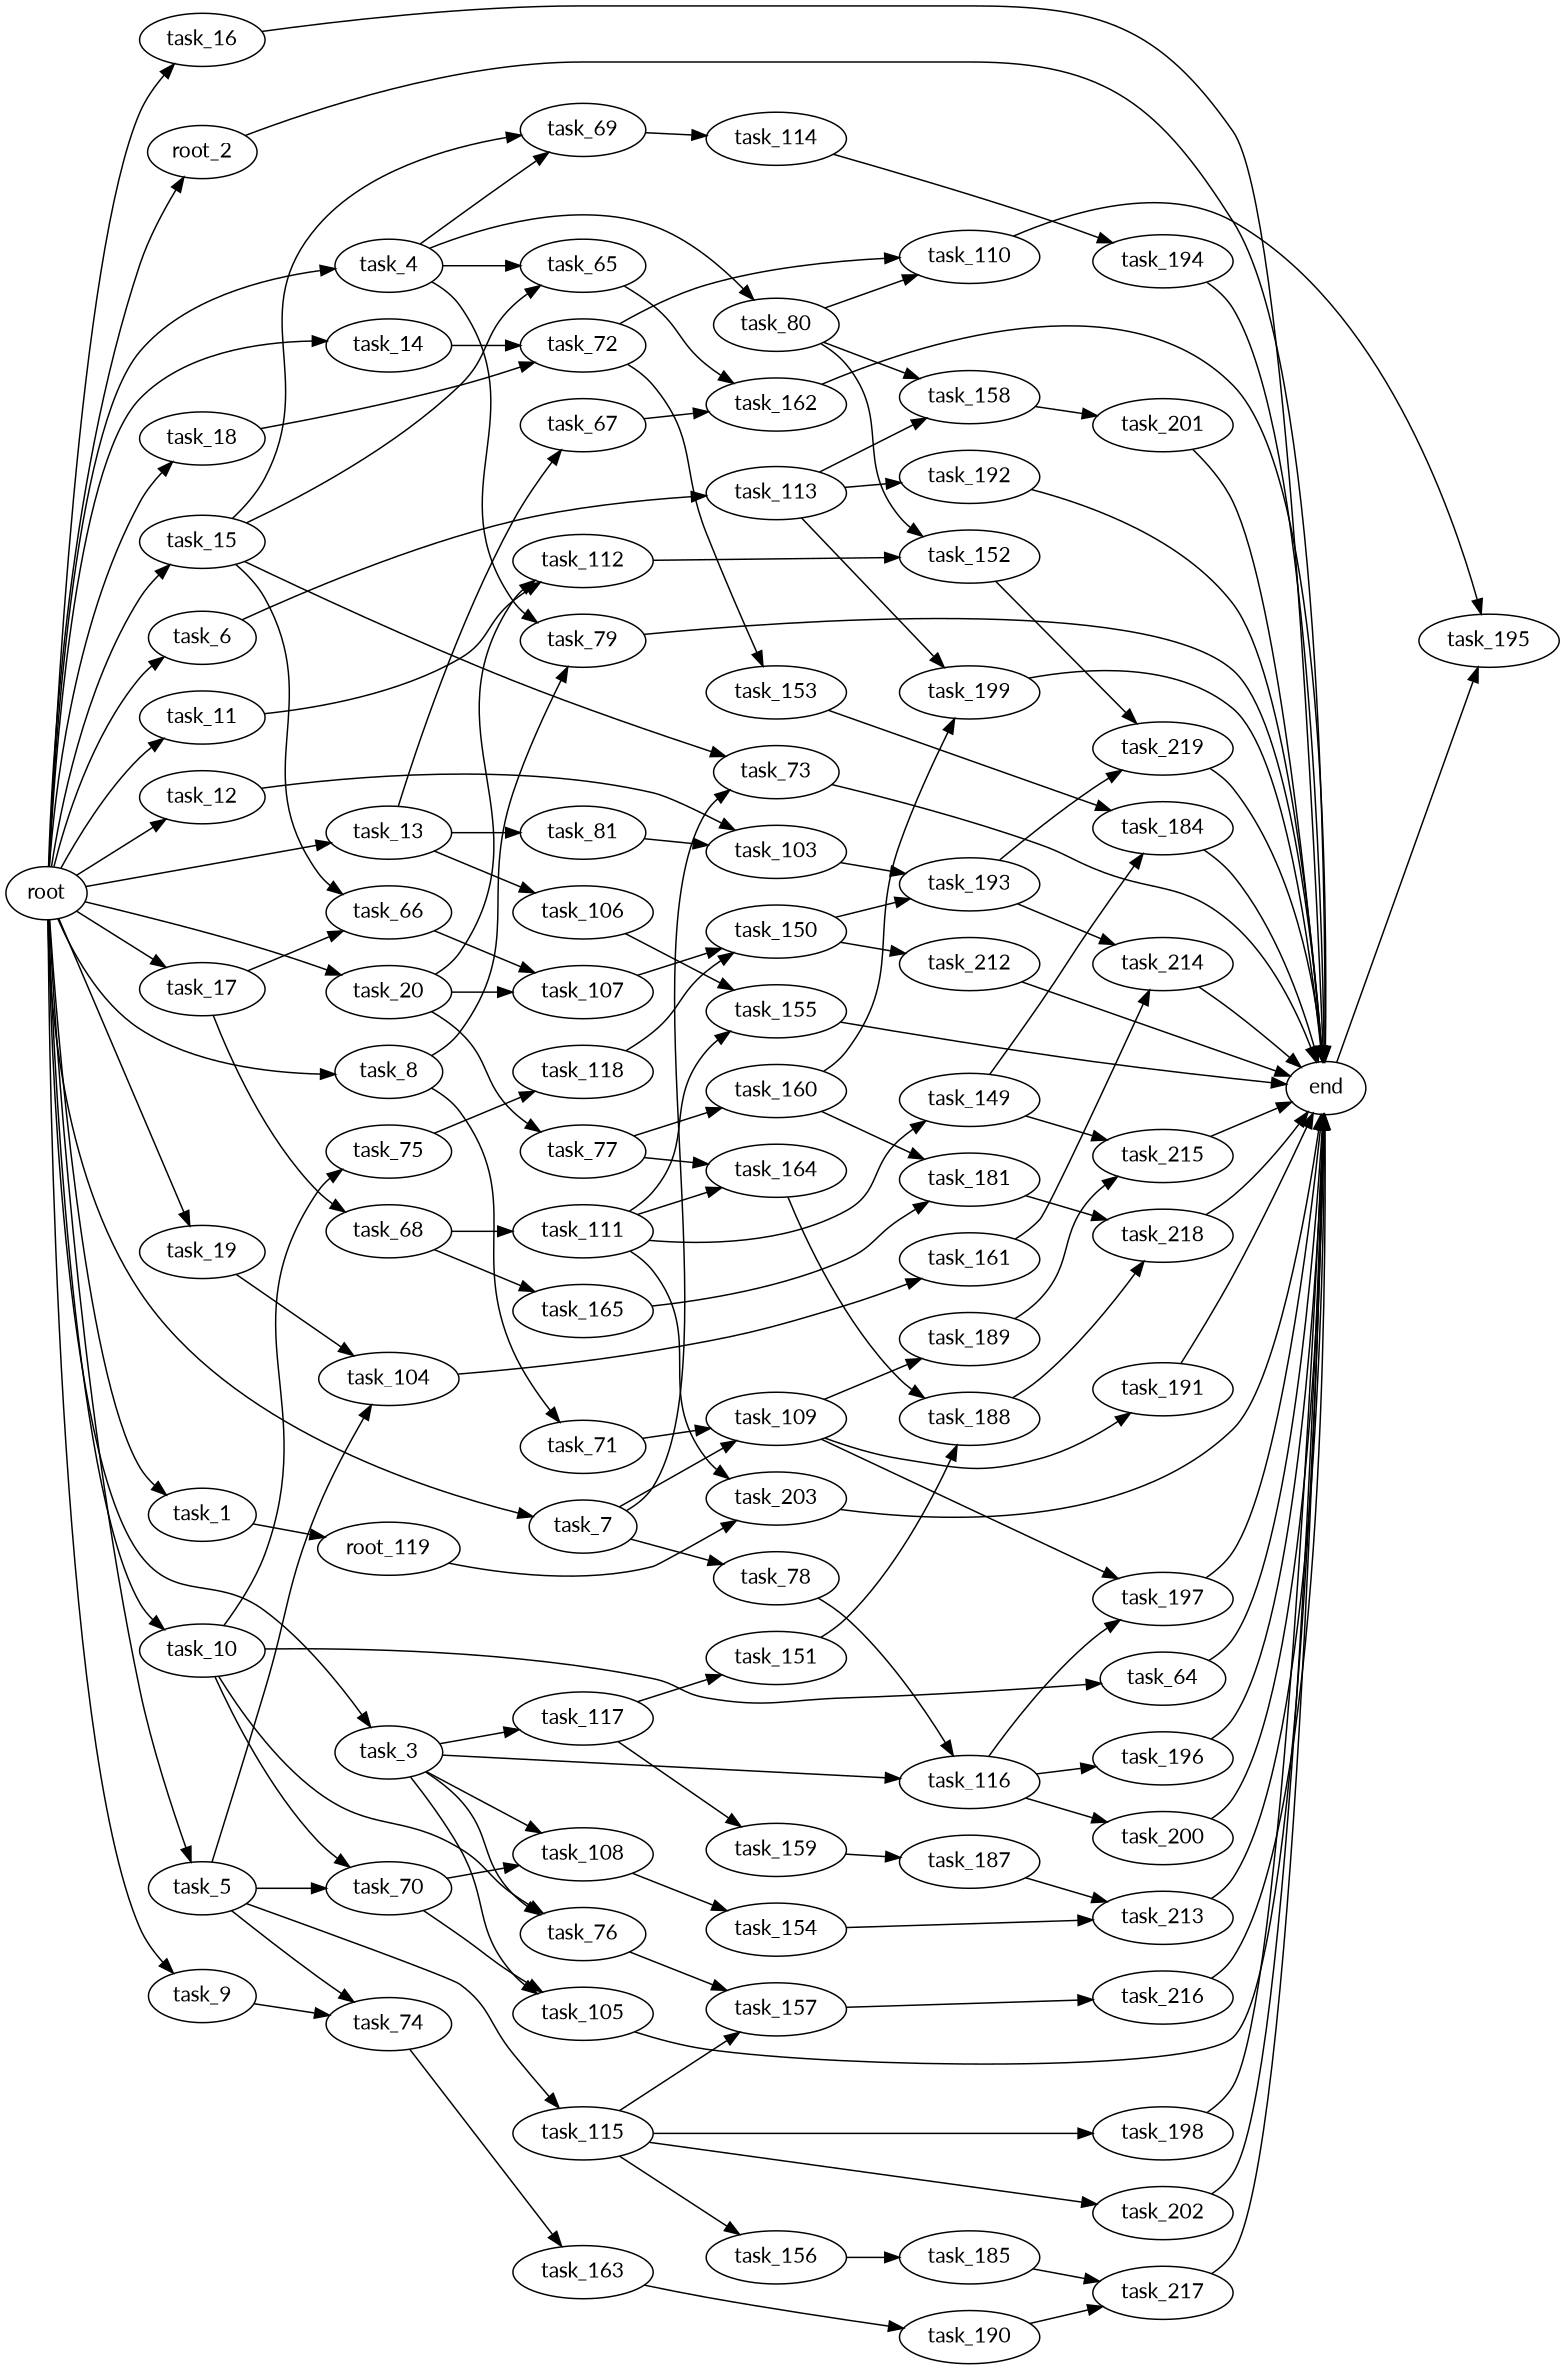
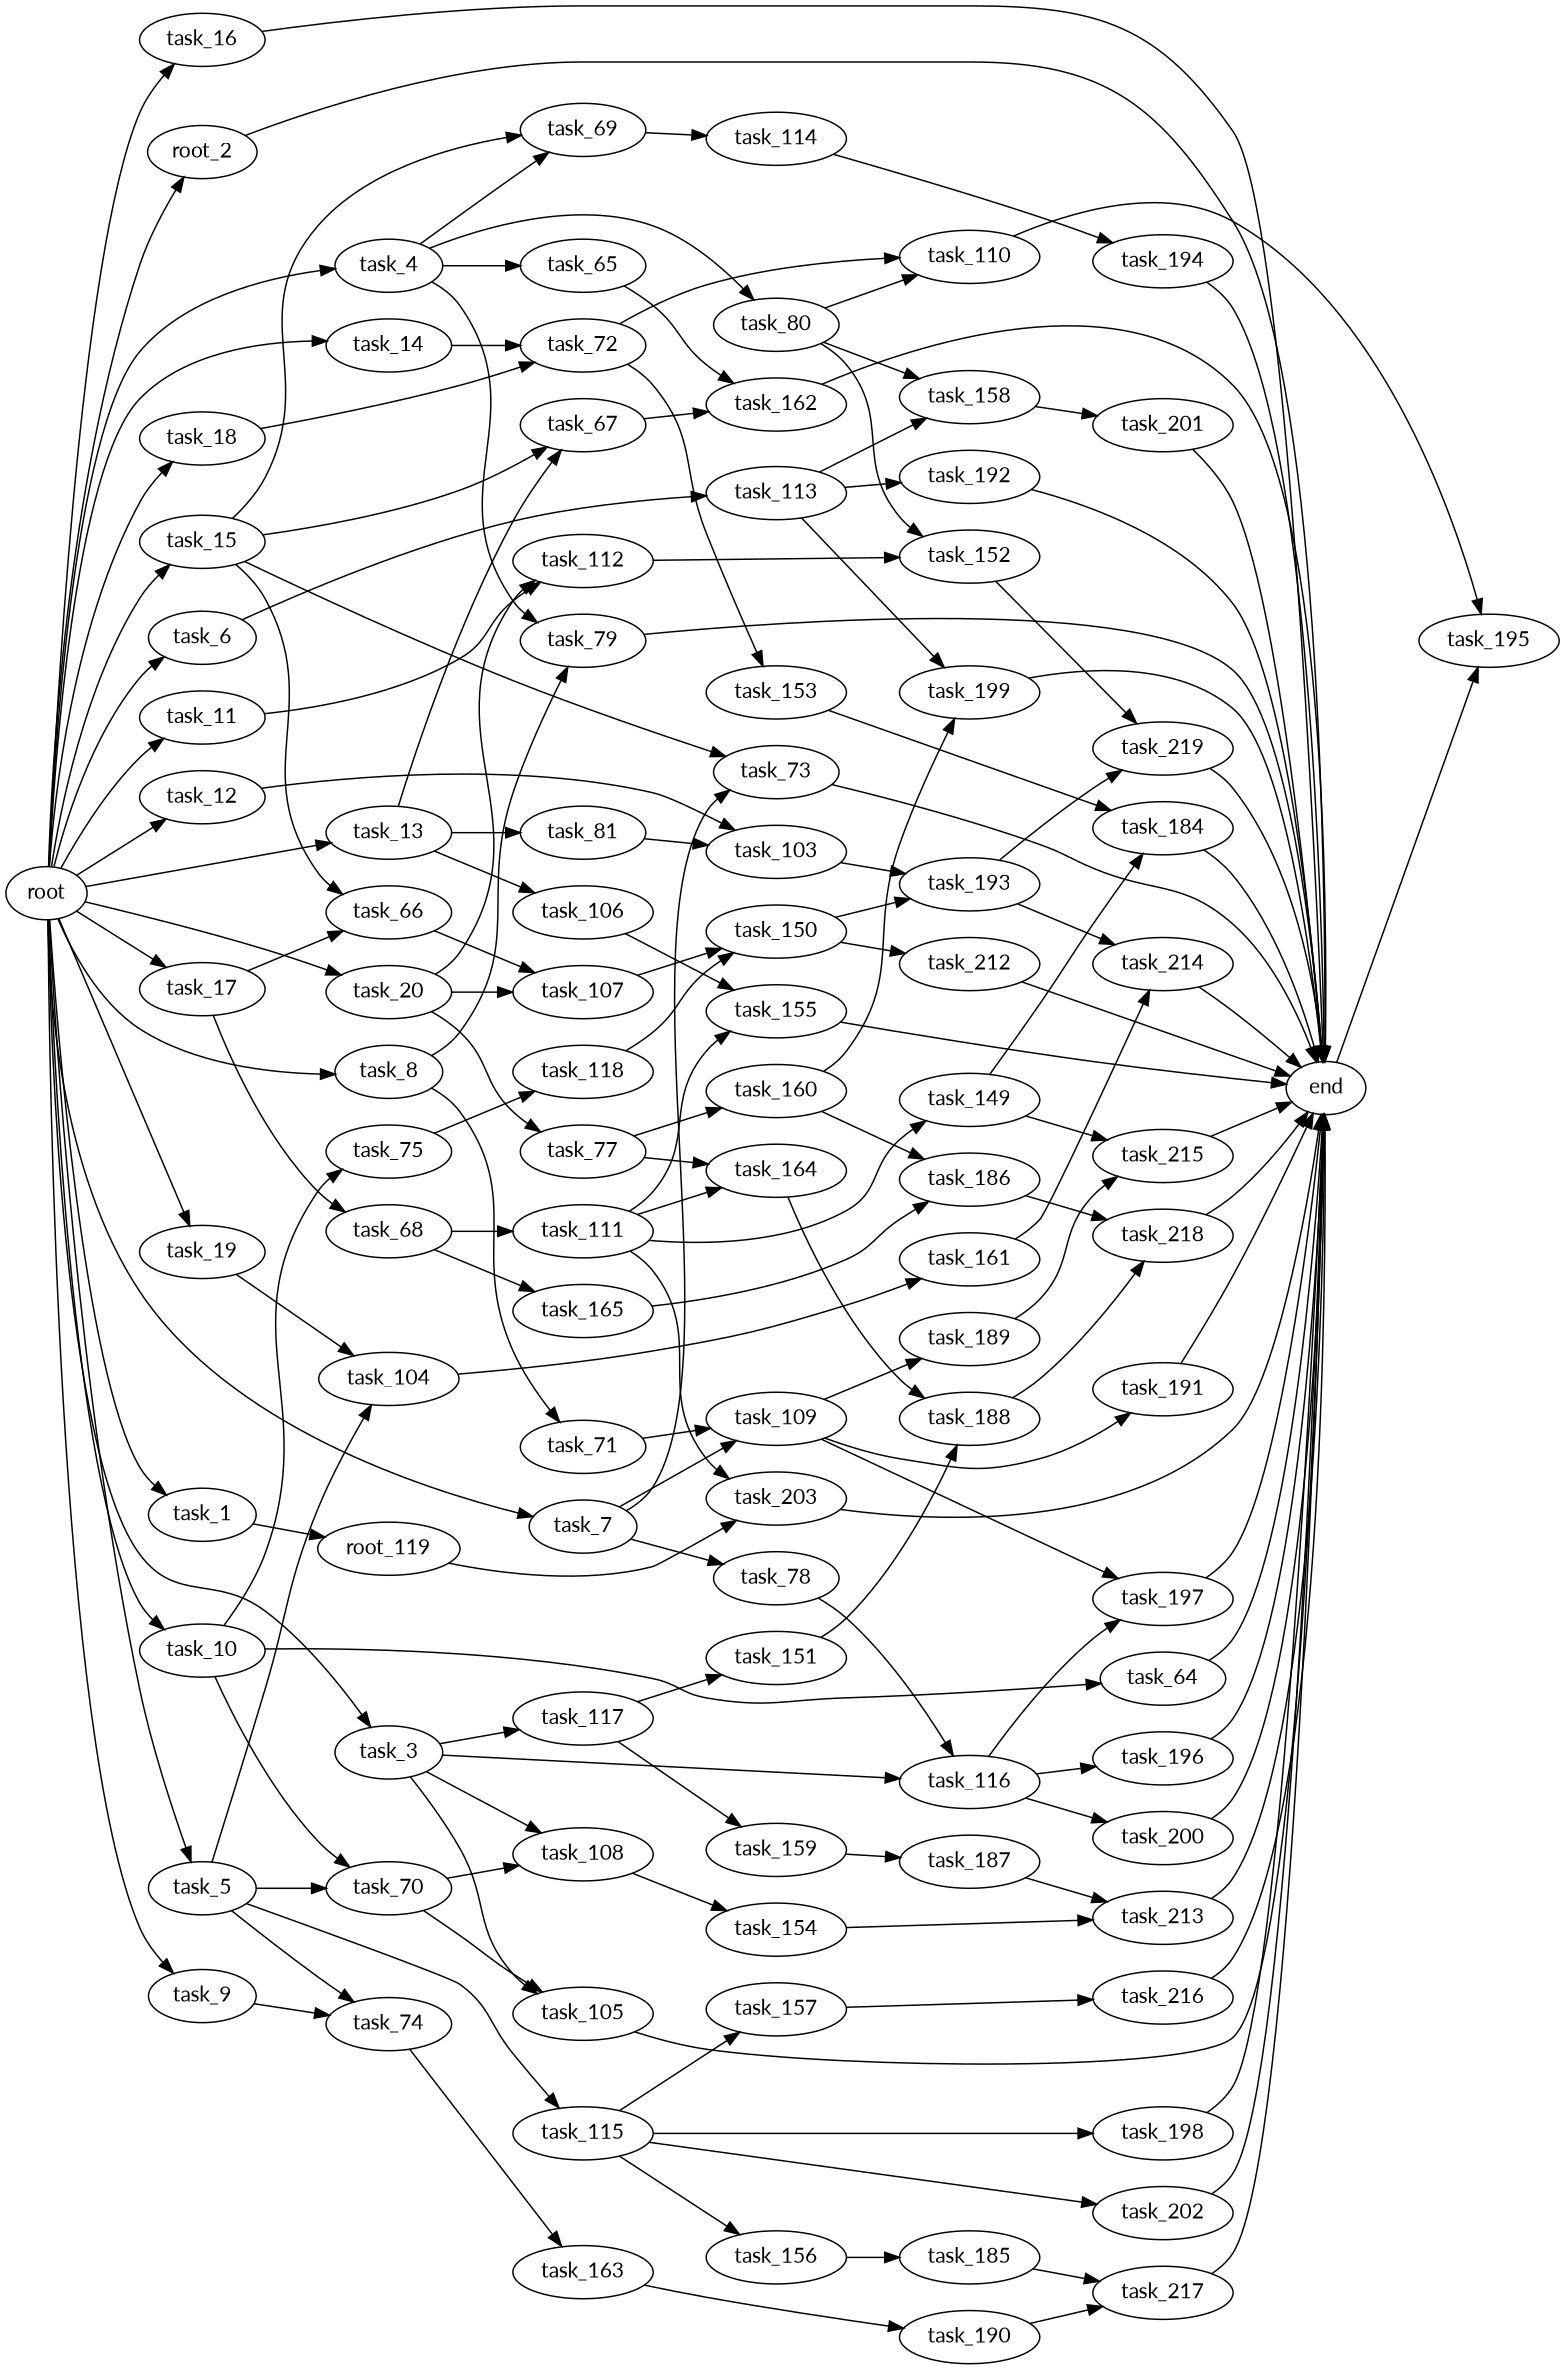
edge "task_15" -> "task_65": now "task_15" -> "task_67"
node "task_181": label "task_181" -> "task_186"
node "task_76": removed
